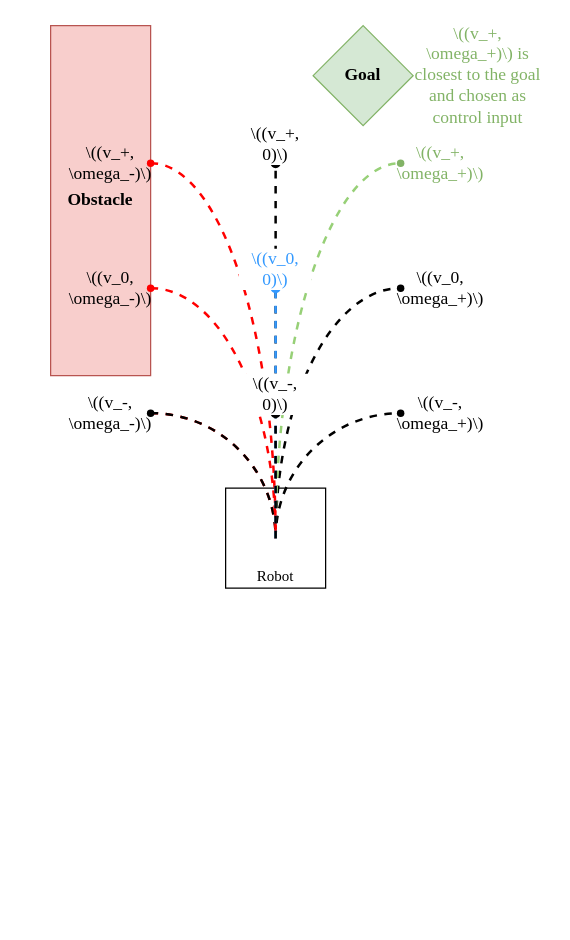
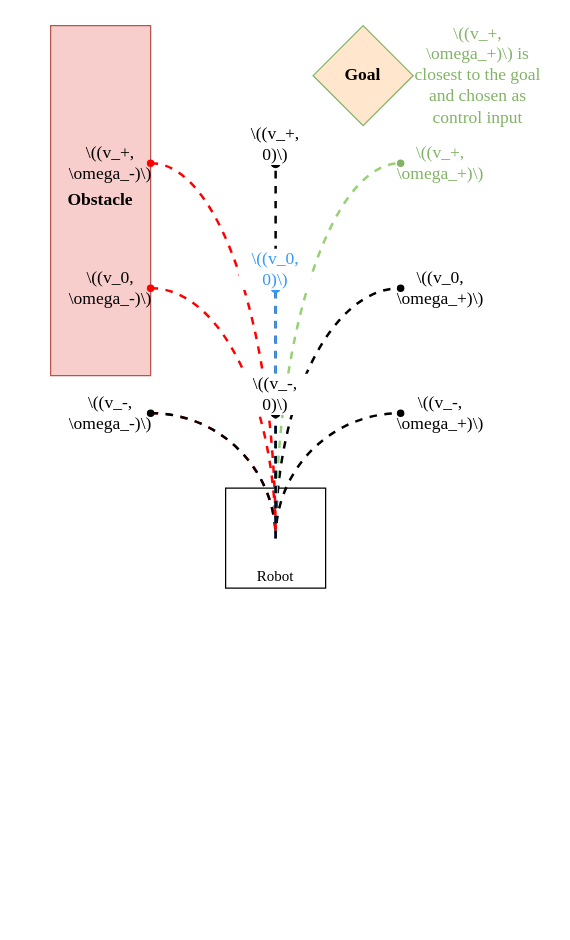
node "Goal": fillcolor #d5e8d4 -> #ffe6cc
